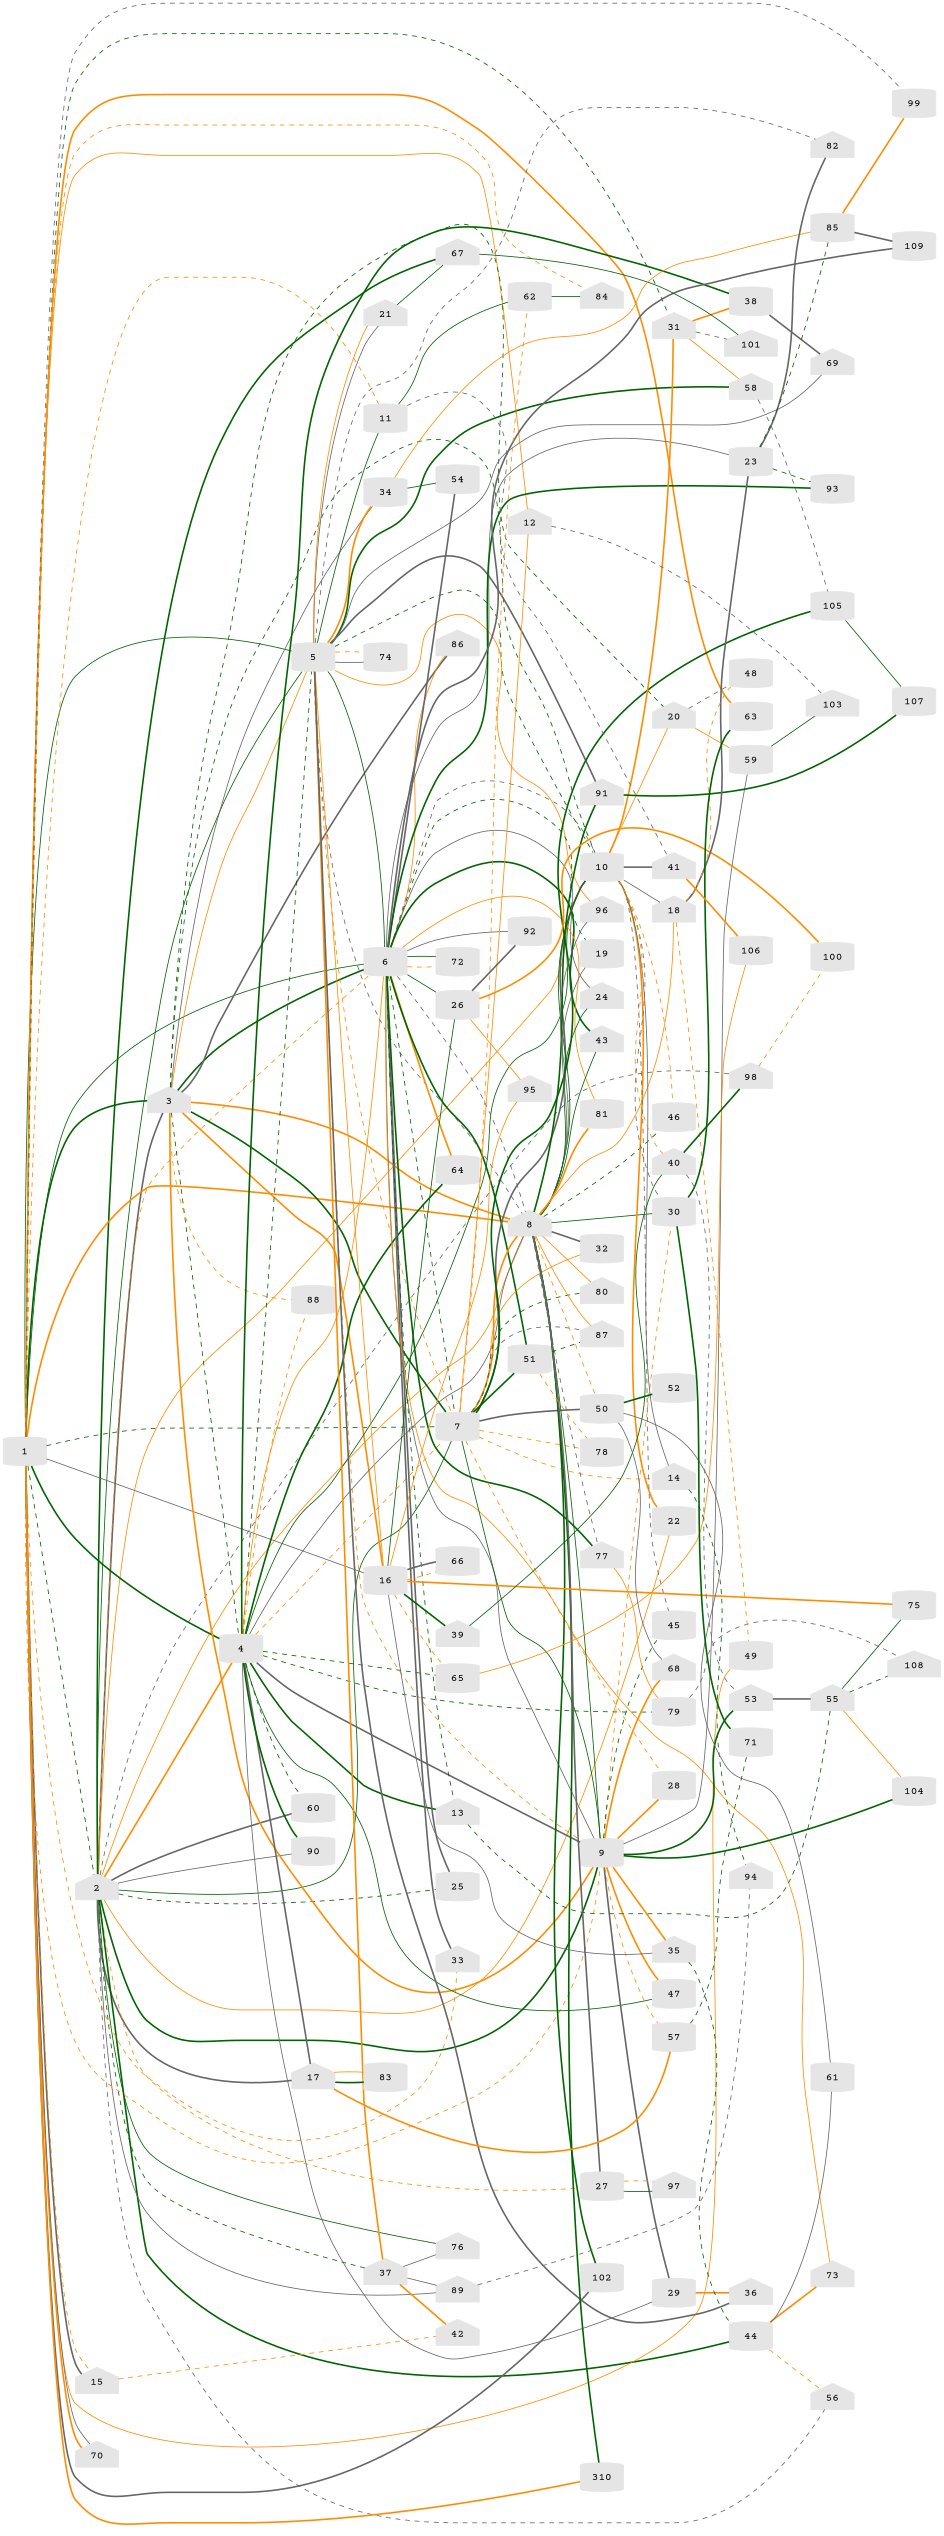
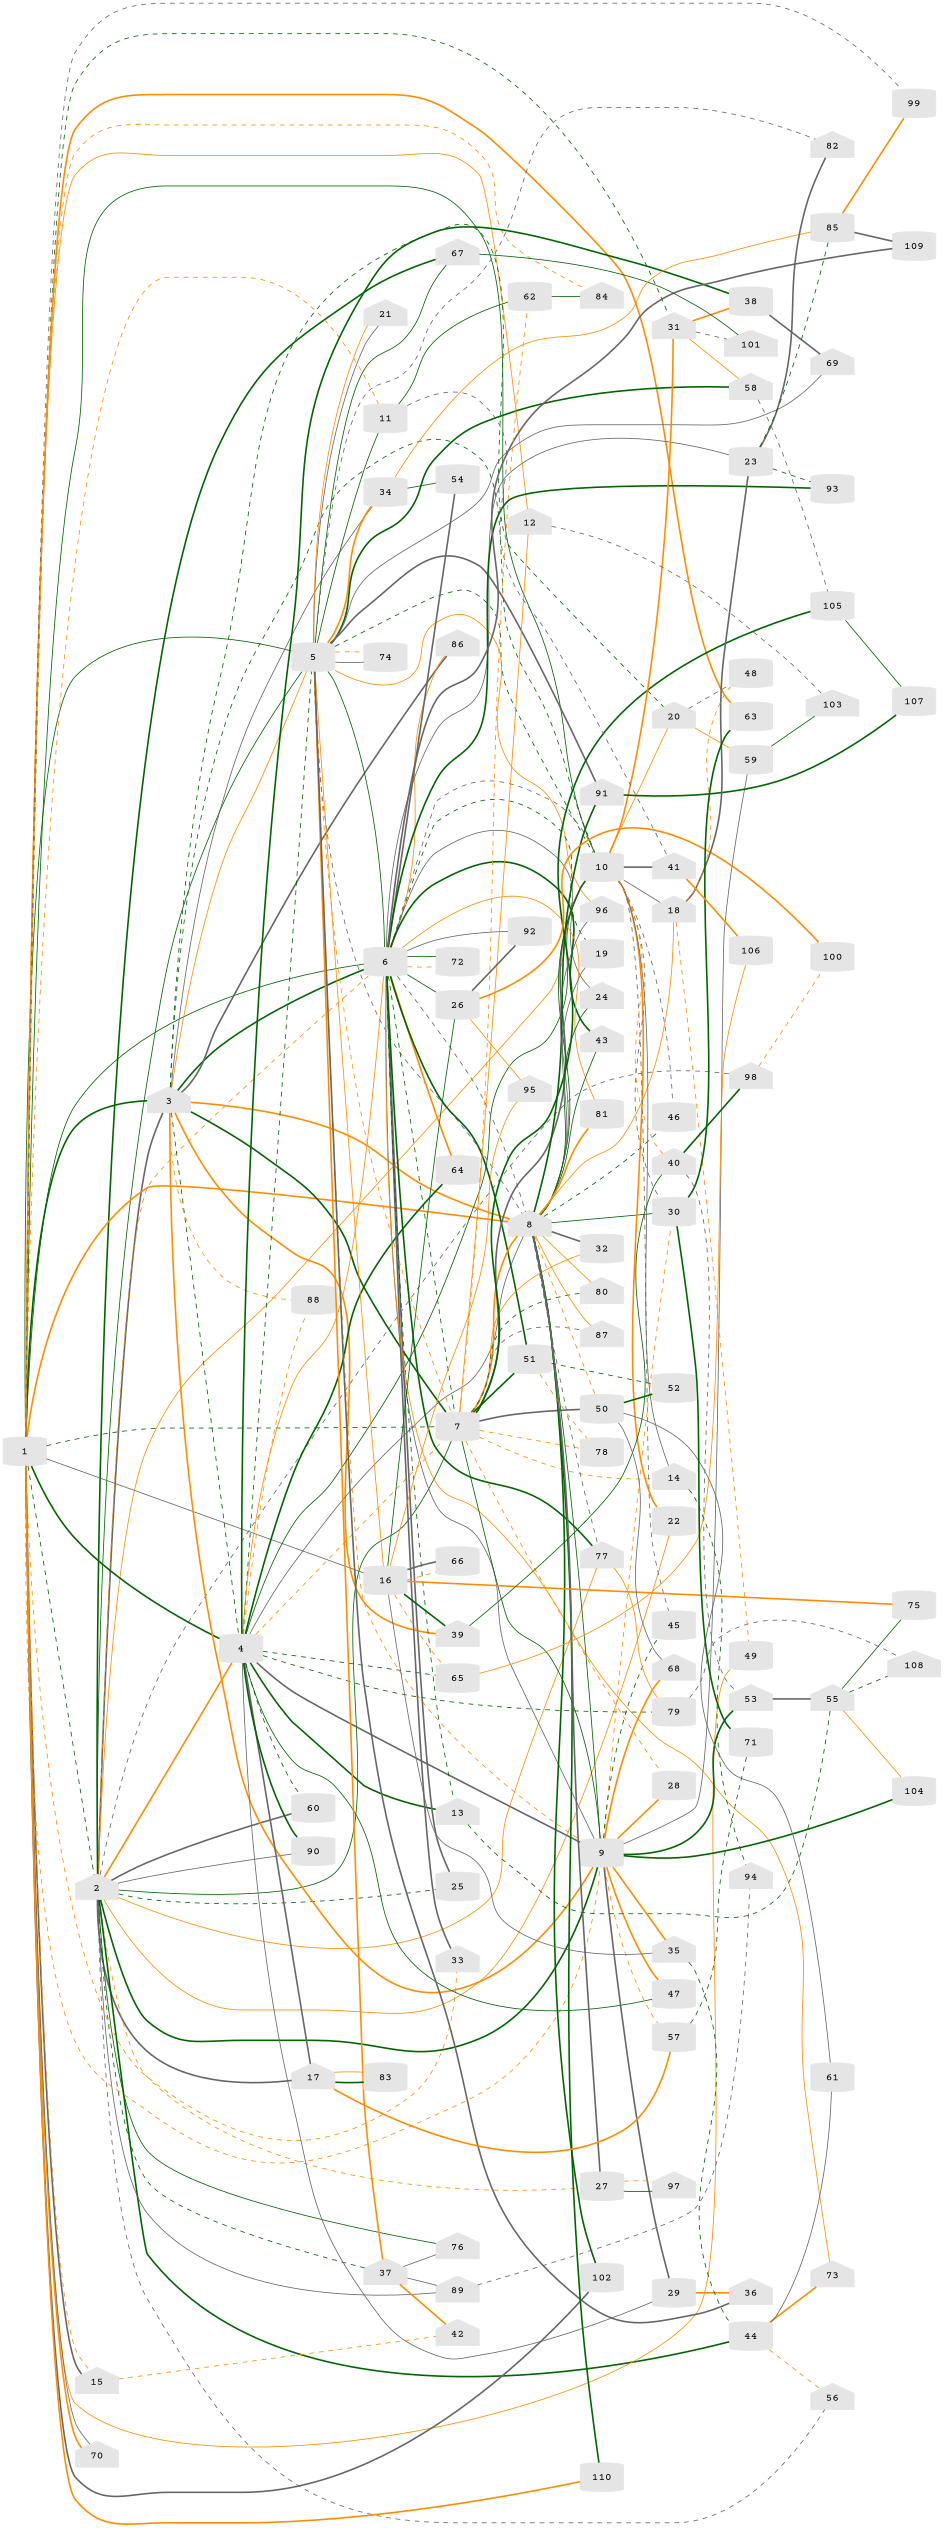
edge "67" -- "21": now "67" -- "5"
edge "10" -- "1": added
edge "10" -- "46": color darkorange -> gray40
edge "87" -- "51": now "52" -- "51"
edge "3" -- "16": now "3" -- "39"
edge "8" -- "2": now "77" -- "2"
node "310": label "310" -> "110"
